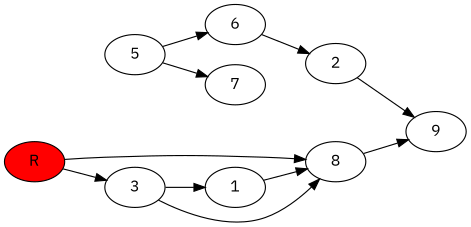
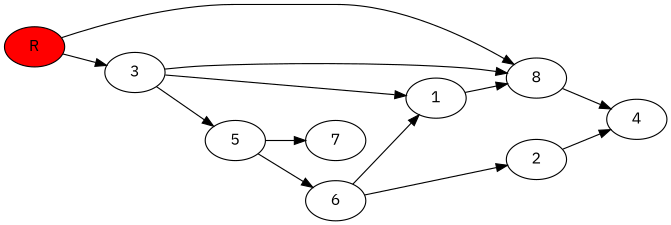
edge "3" -> "5": added
node "9": label "9" -> "4"
edge "6" -> "1": added
